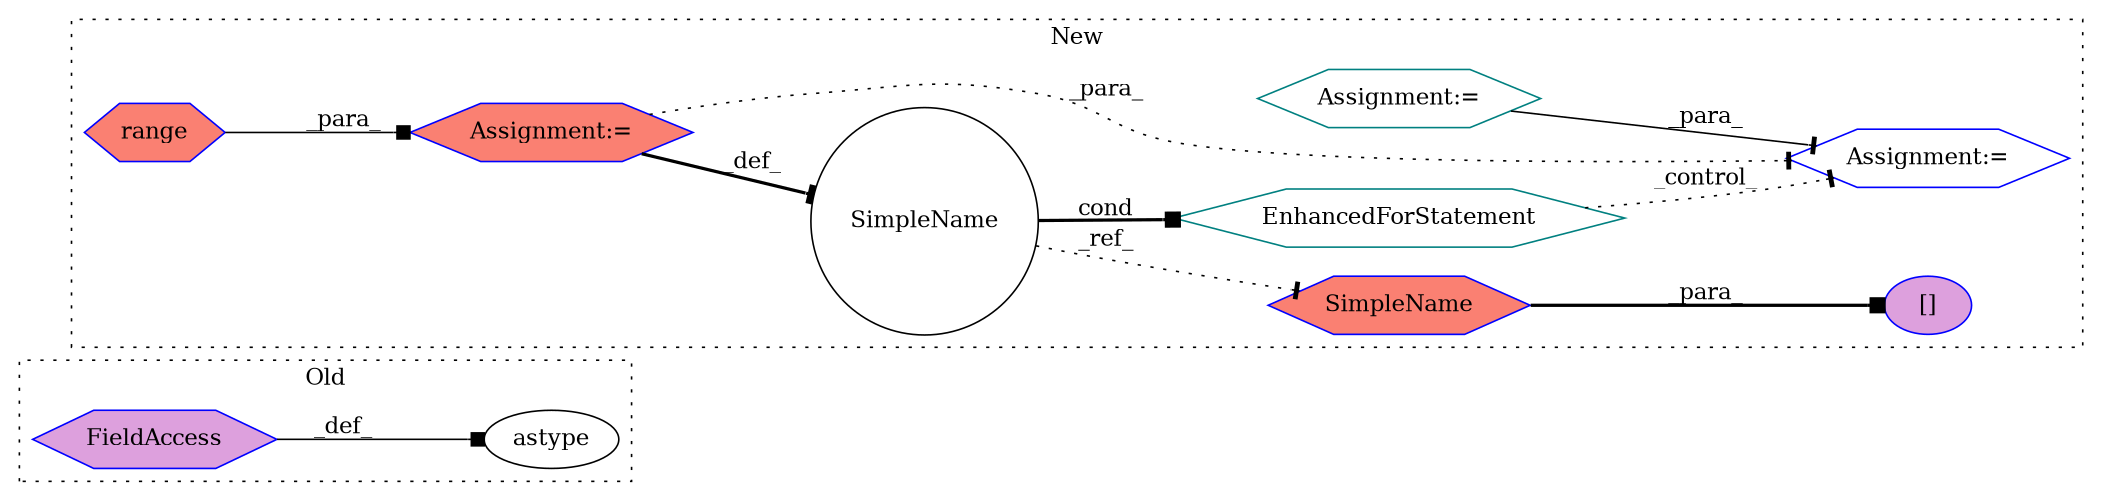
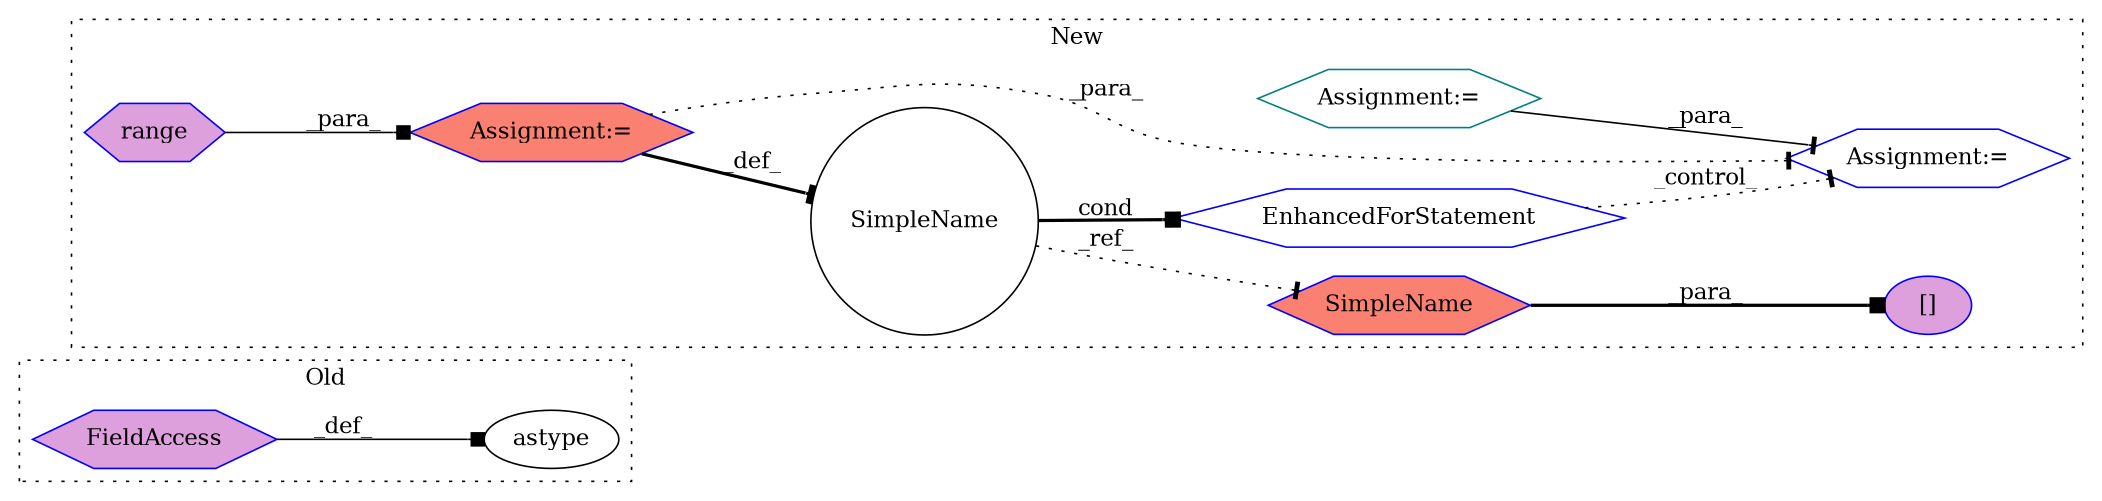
node "range": fillcolor salmon -> plum
node "EnhancedForStatement": color teal -> blue
